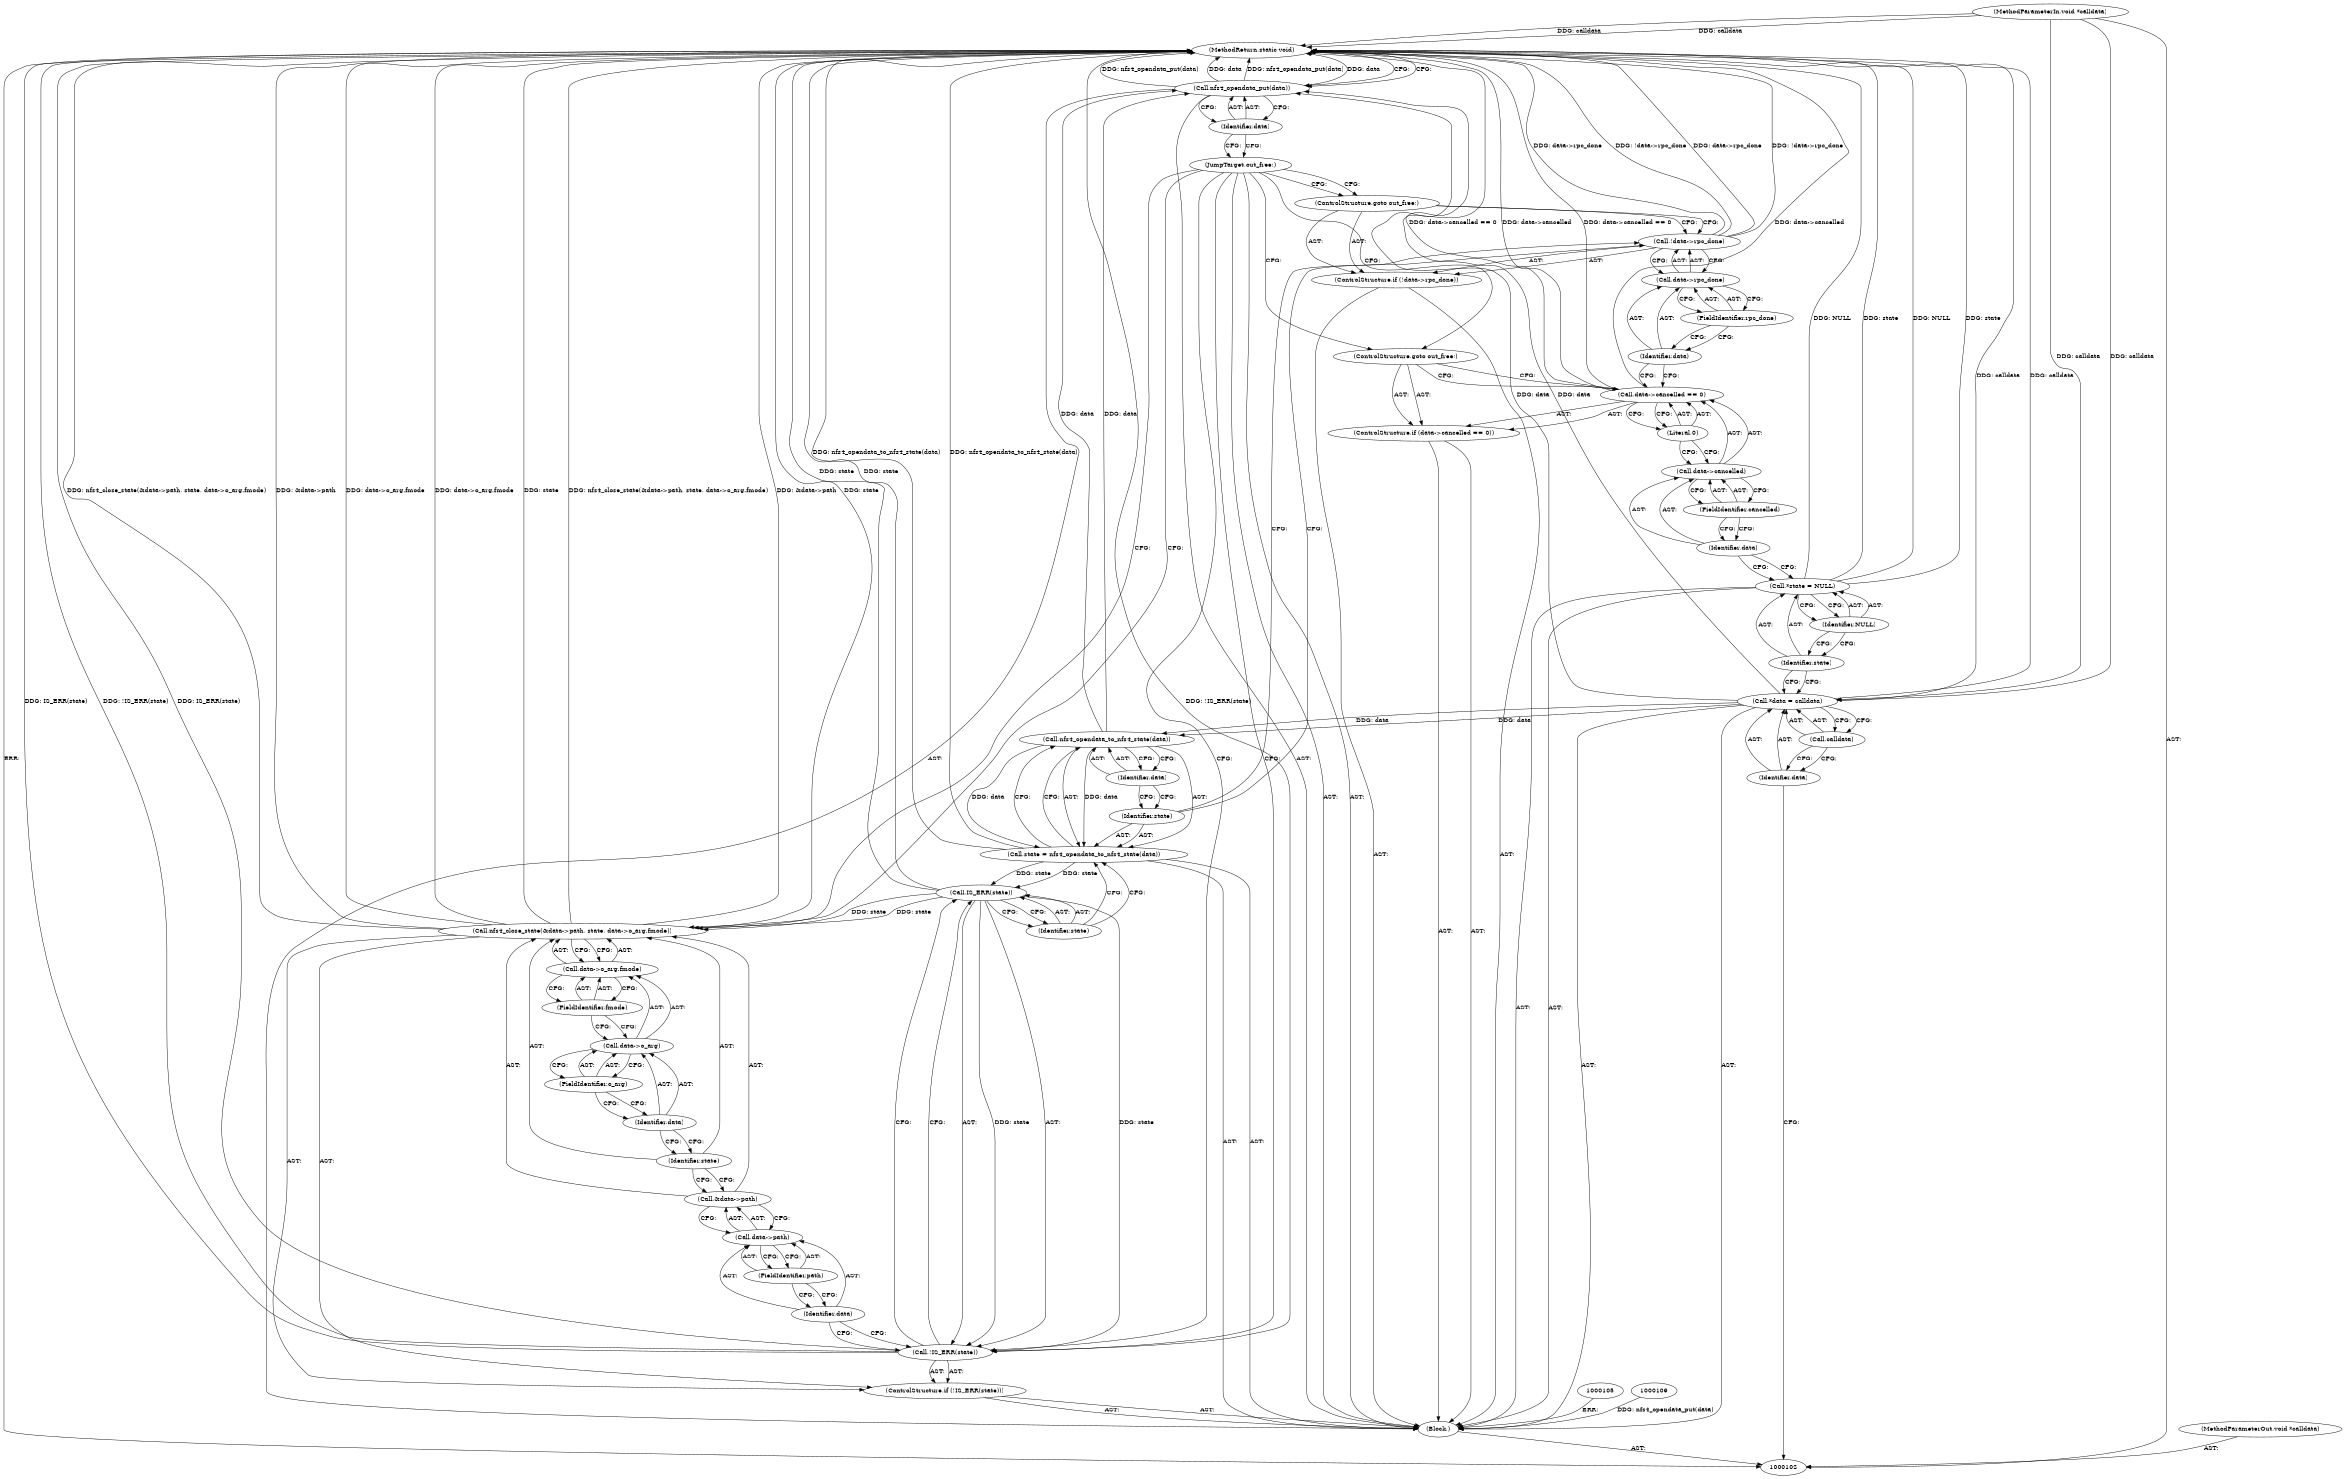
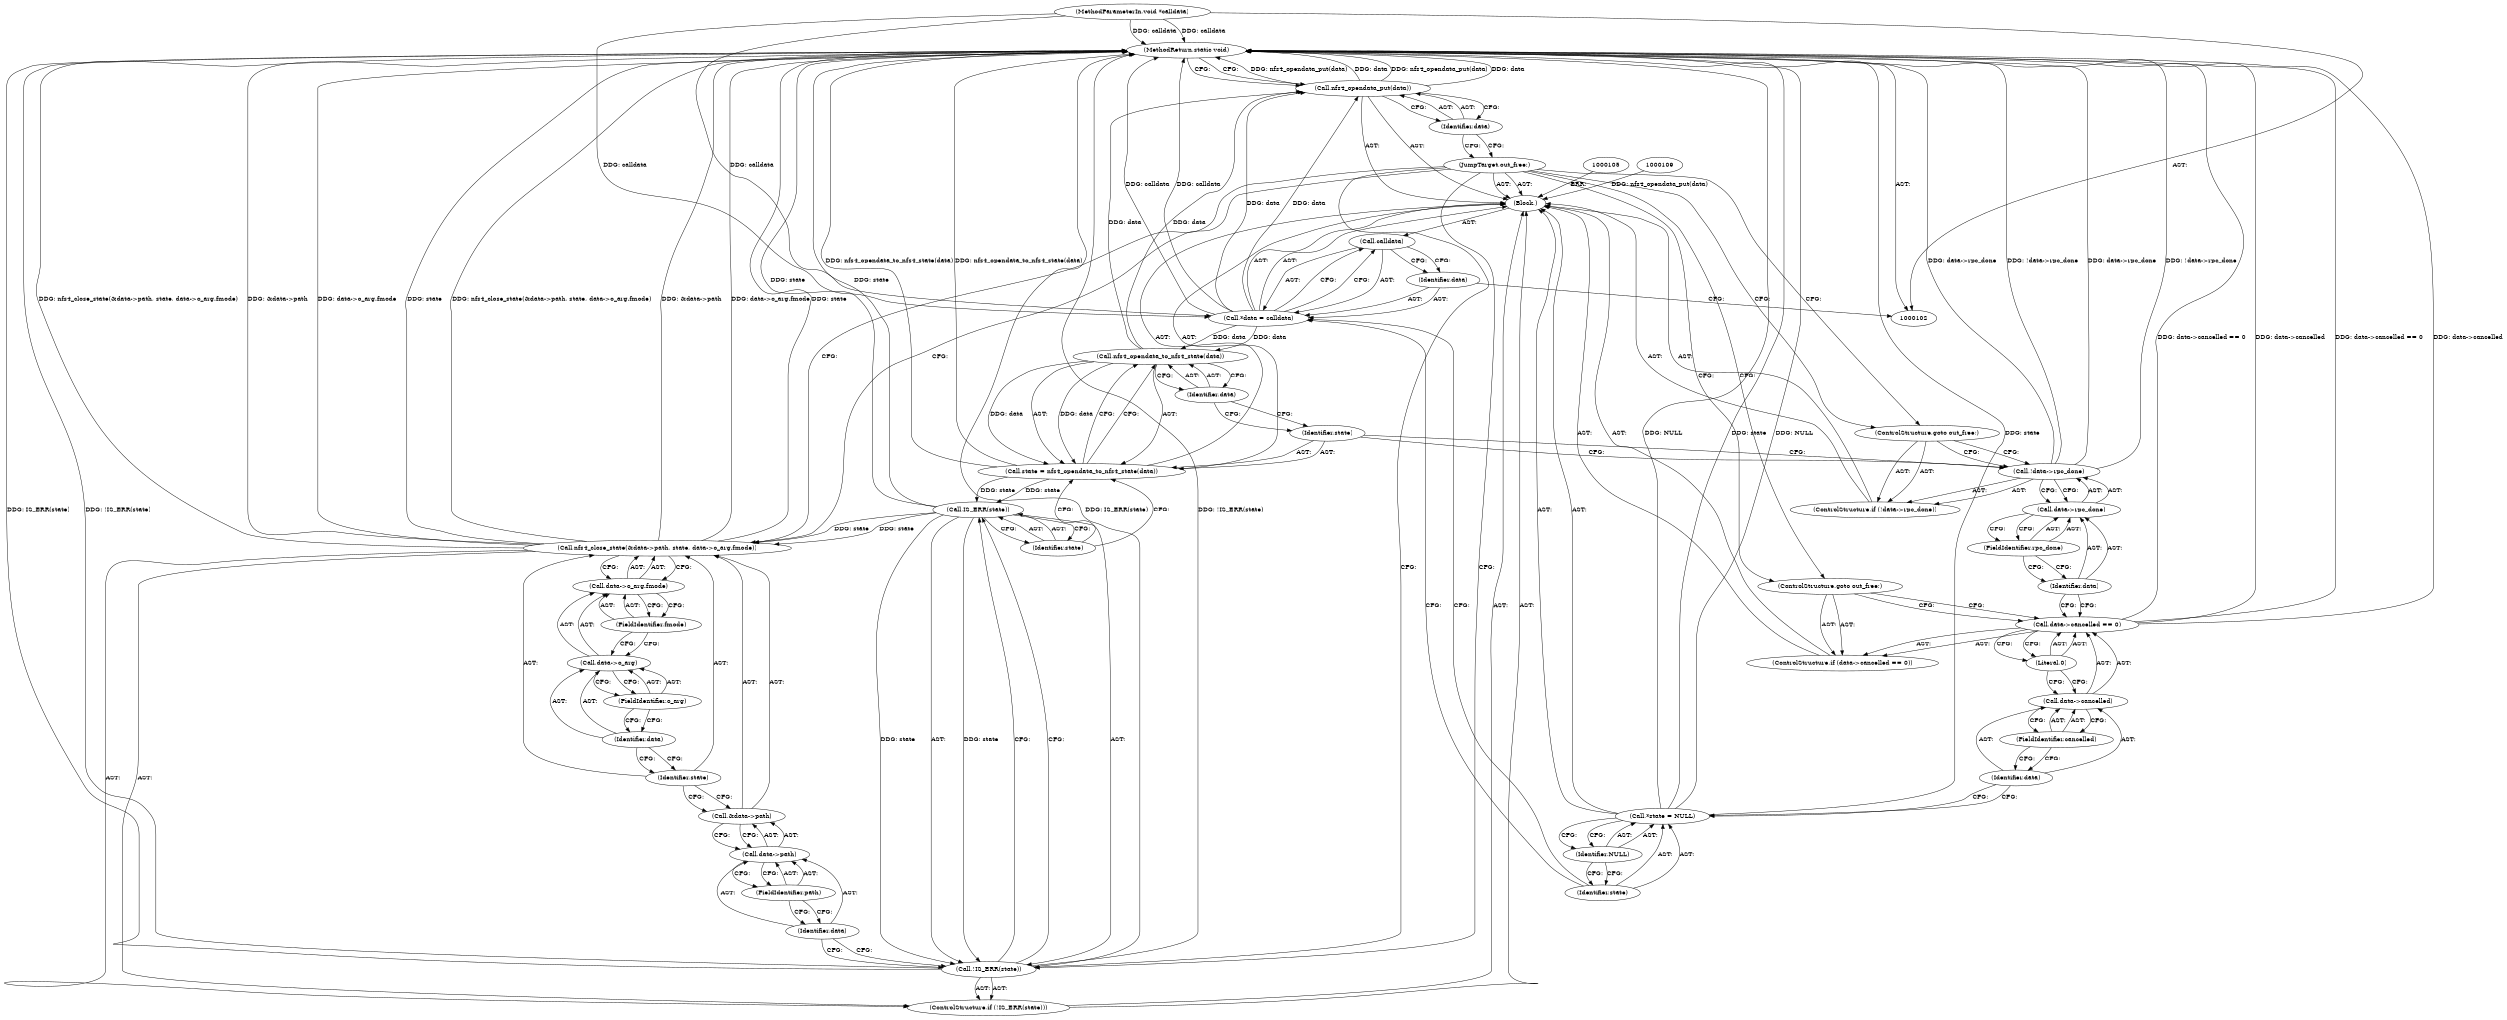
edge "(MethodReturn,static void)" -> "1000102": label "ERR: " -> "AST: "
node "(MethodParameterOut,void *calldata)": removed
edge "(Block,)" -> "1000102": now "(Block,)" -> "(Call,calldata)"
